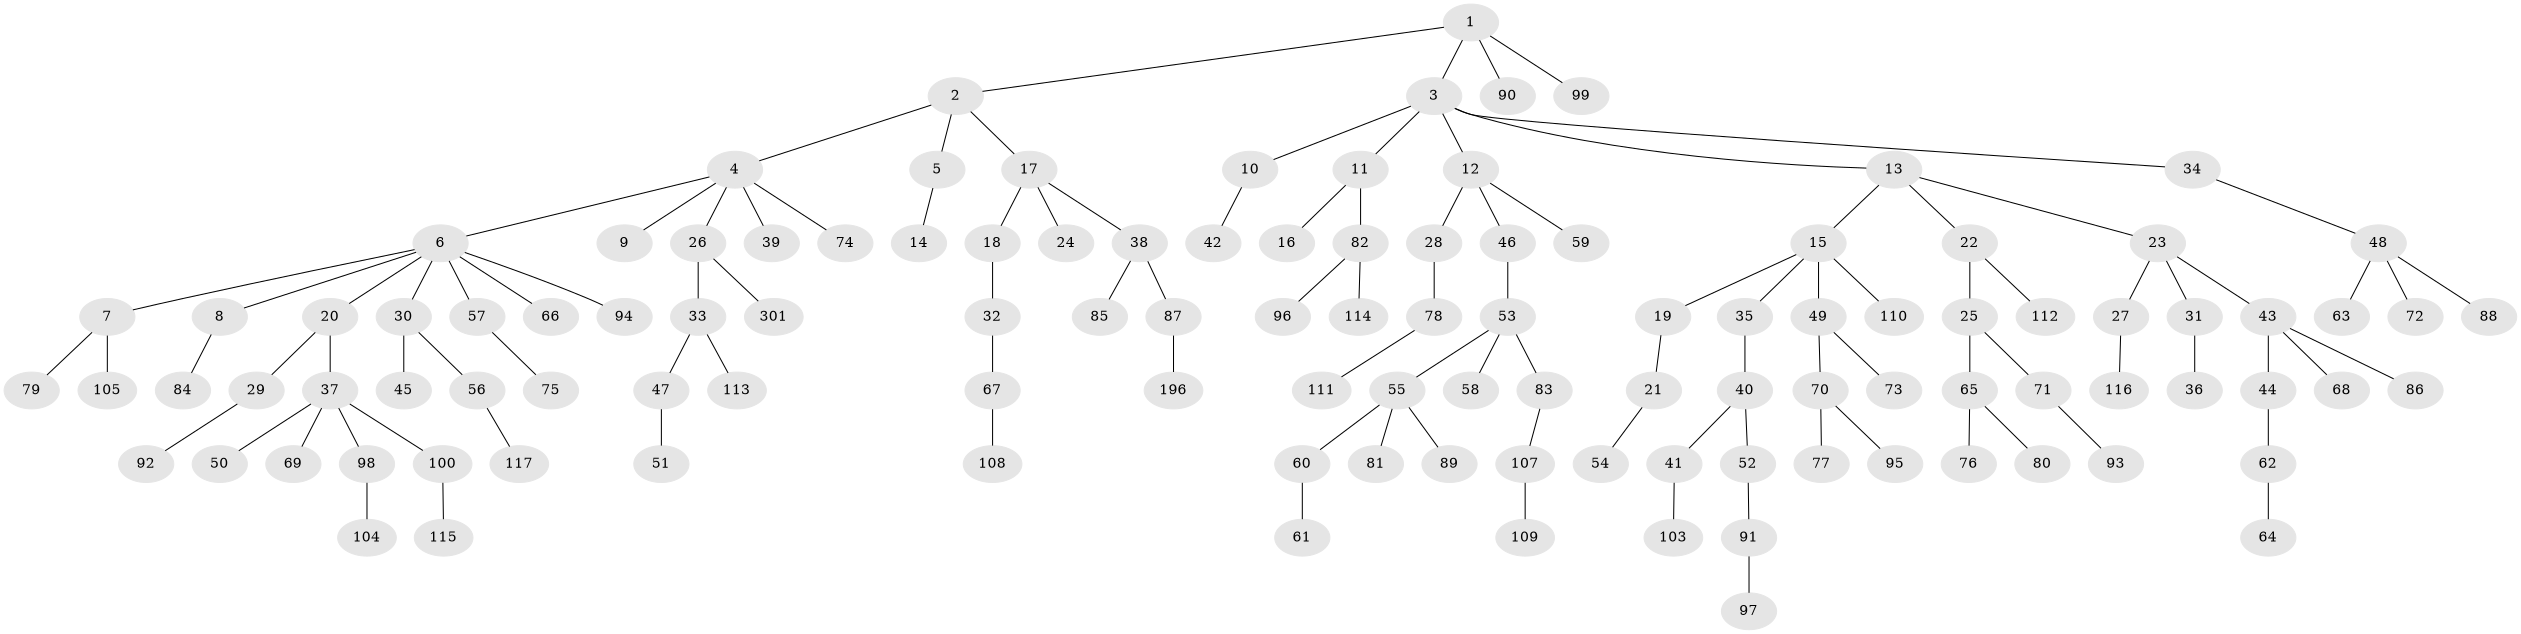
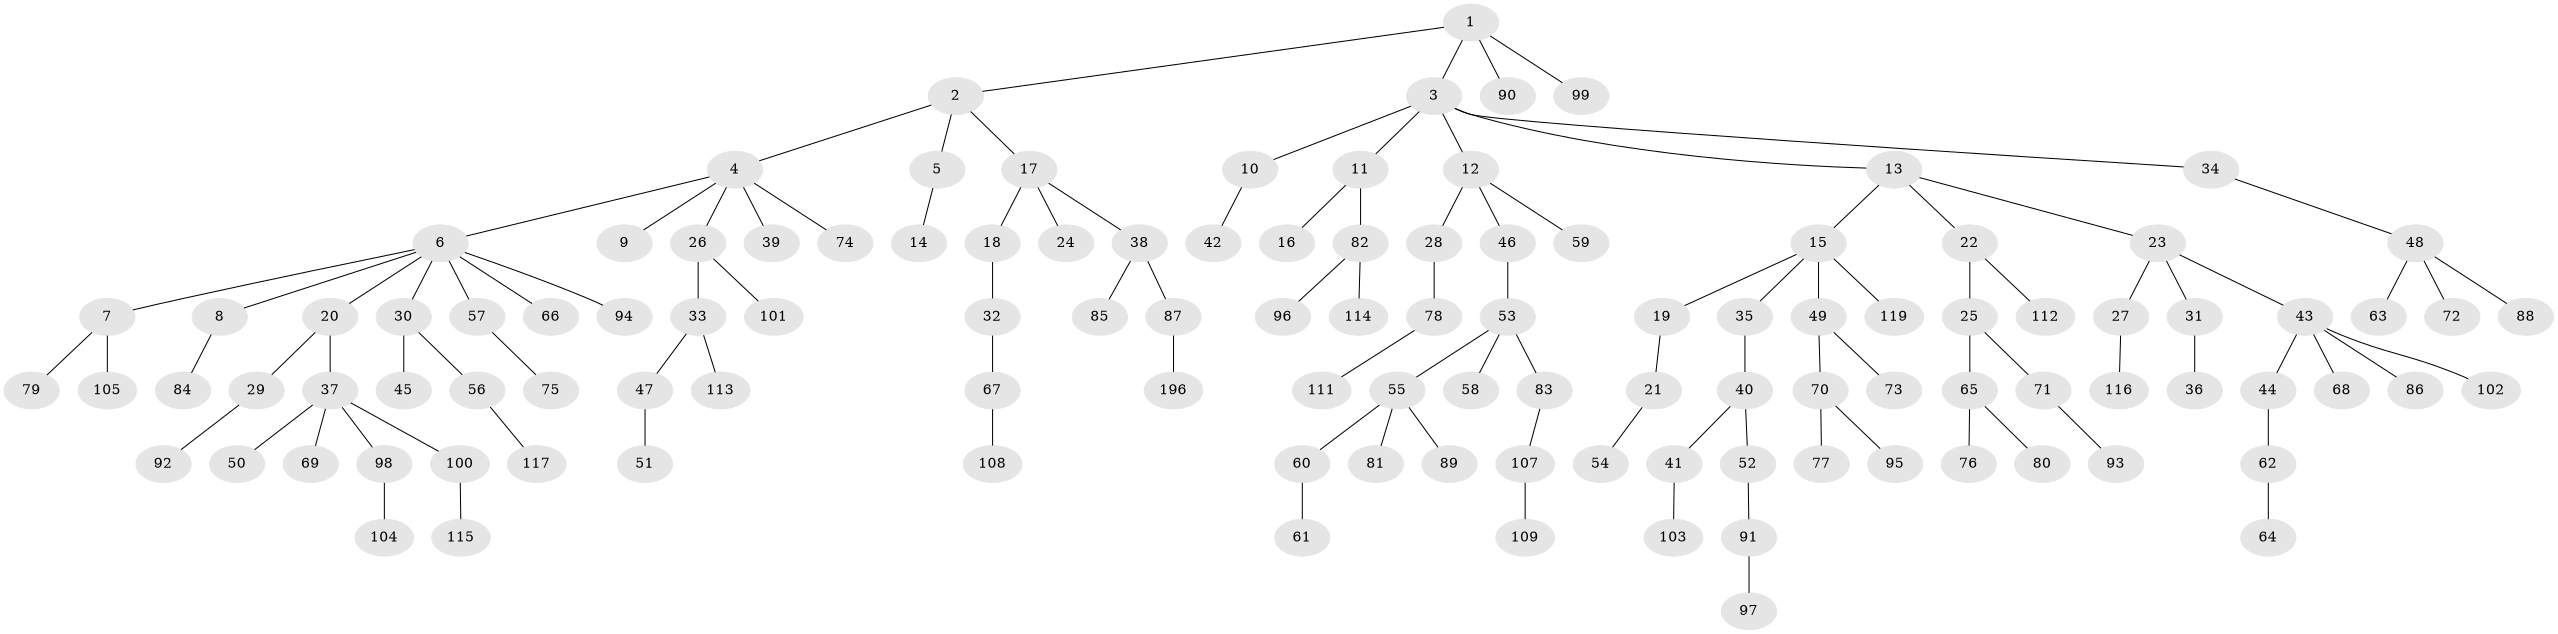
node "301": label "301" -> "101"
node "110": label "110" -> "119"
node "102": added
